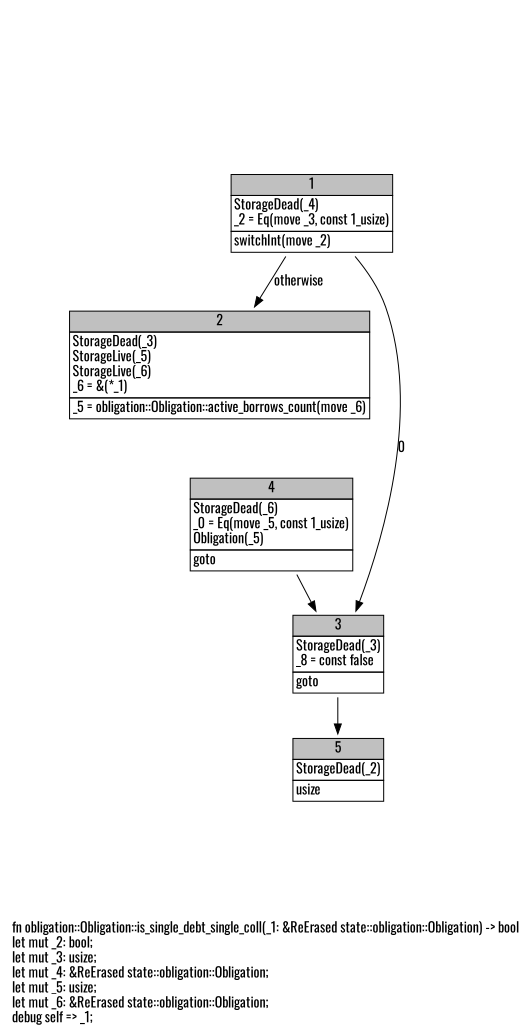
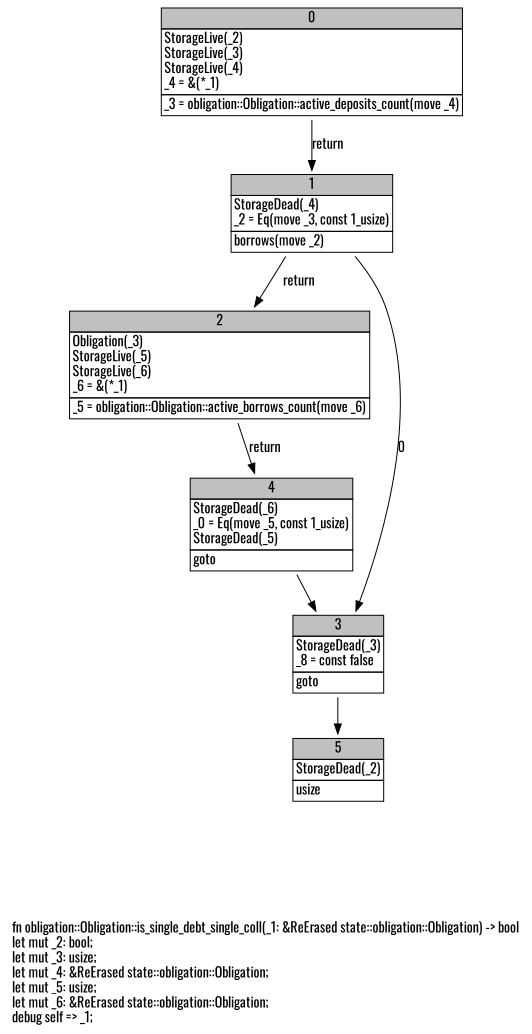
node "0": added
node "1": text "switchInt(move _2)" -> "borrows(move _2)"
edge "1" -> "2": label "otherwise" -> "return"
node "2": text "StorageDead(_3)" -> "Obligation(_3)"
edge "2" -> "4": added, label "return"
node "4": text "Obligation(_5)" -> "StorageDead(_5)"
